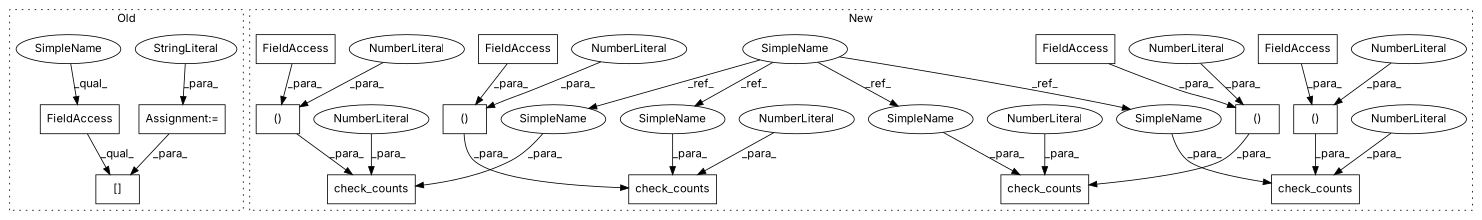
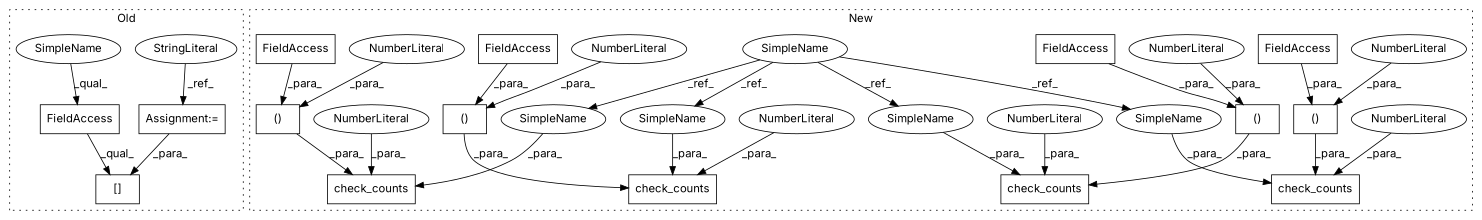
edge "StringLiteral" -> "Assignment:=": label "_para_" -> "_ref_"
